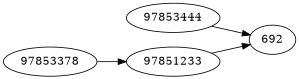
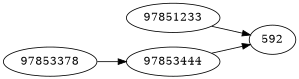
node "692": label "692" -> "592"
edge "97853378" -> "97851233": now "97853378" -> "97853444"
